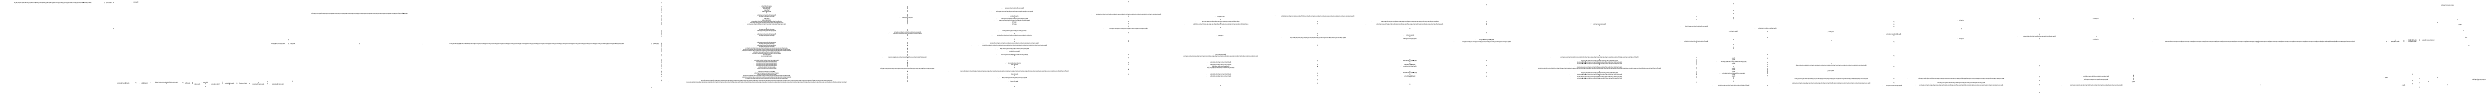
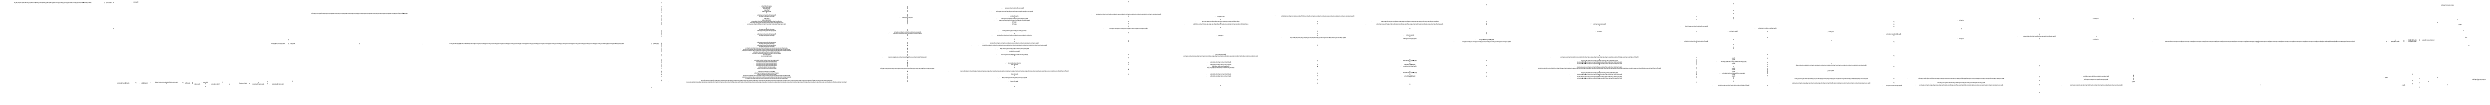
node "'mov dword [esp+0x28], 0x0',": added
node "'movsx edi, byte [eax+0x805a7f6]', 'jmp 0x804cdba',": removed
